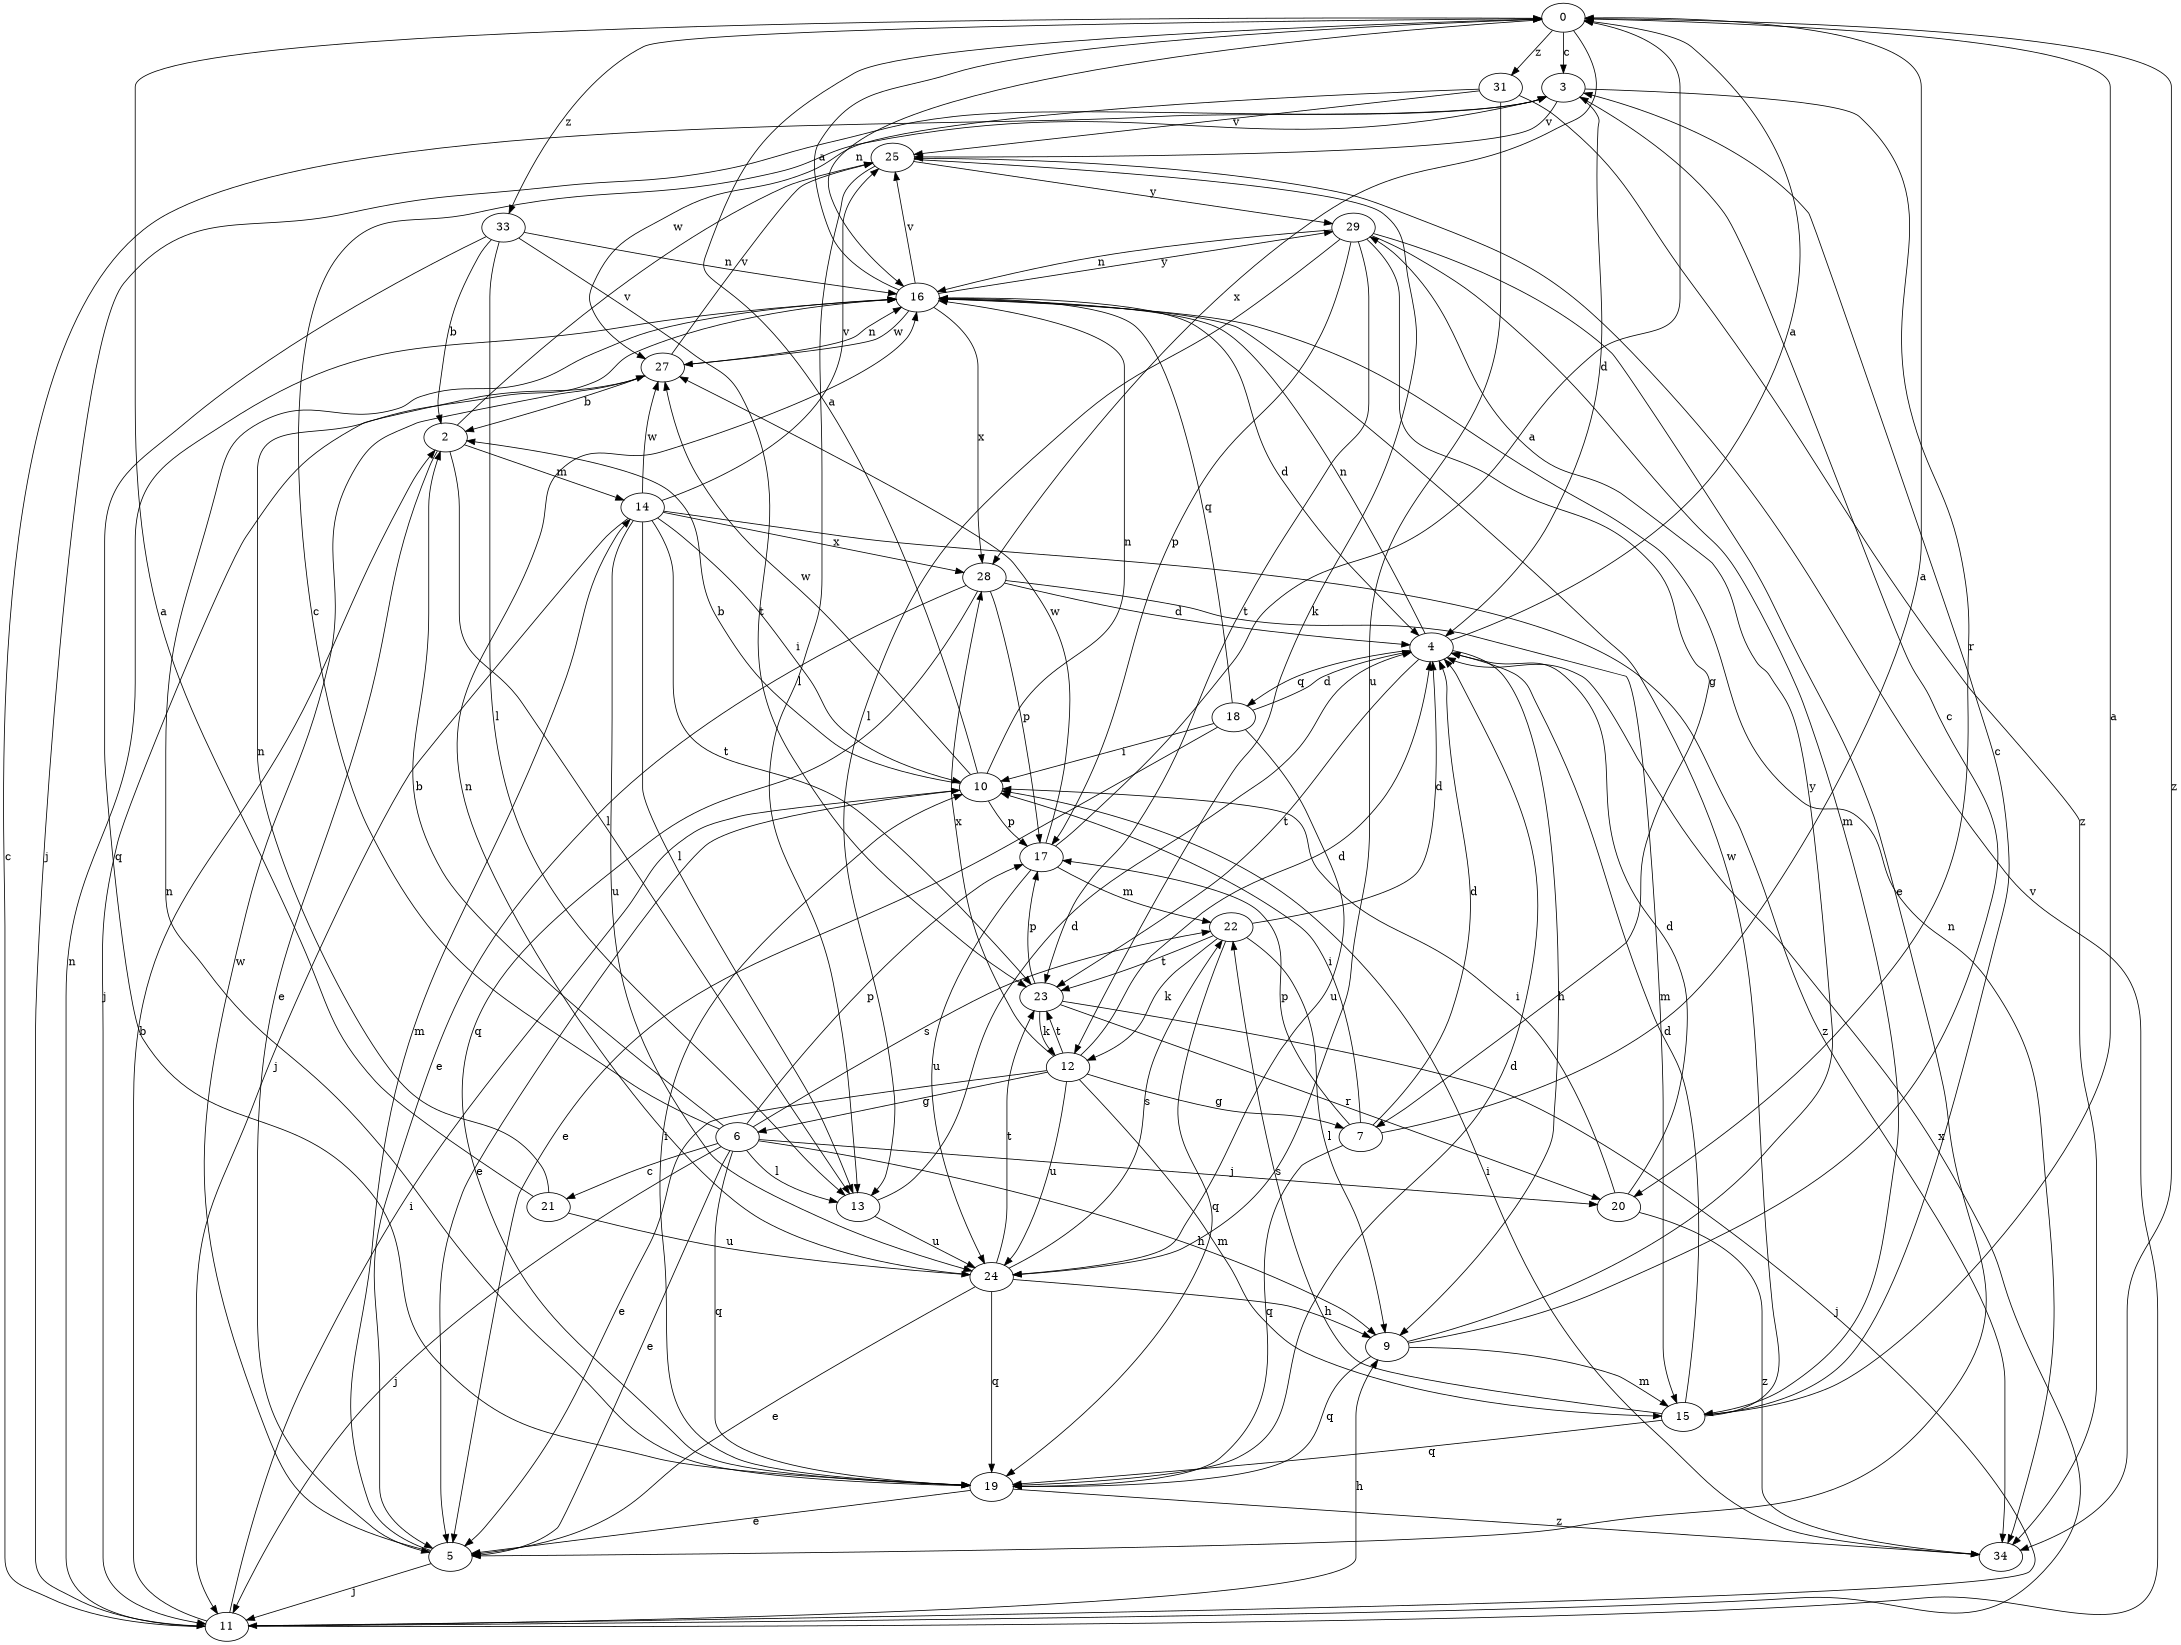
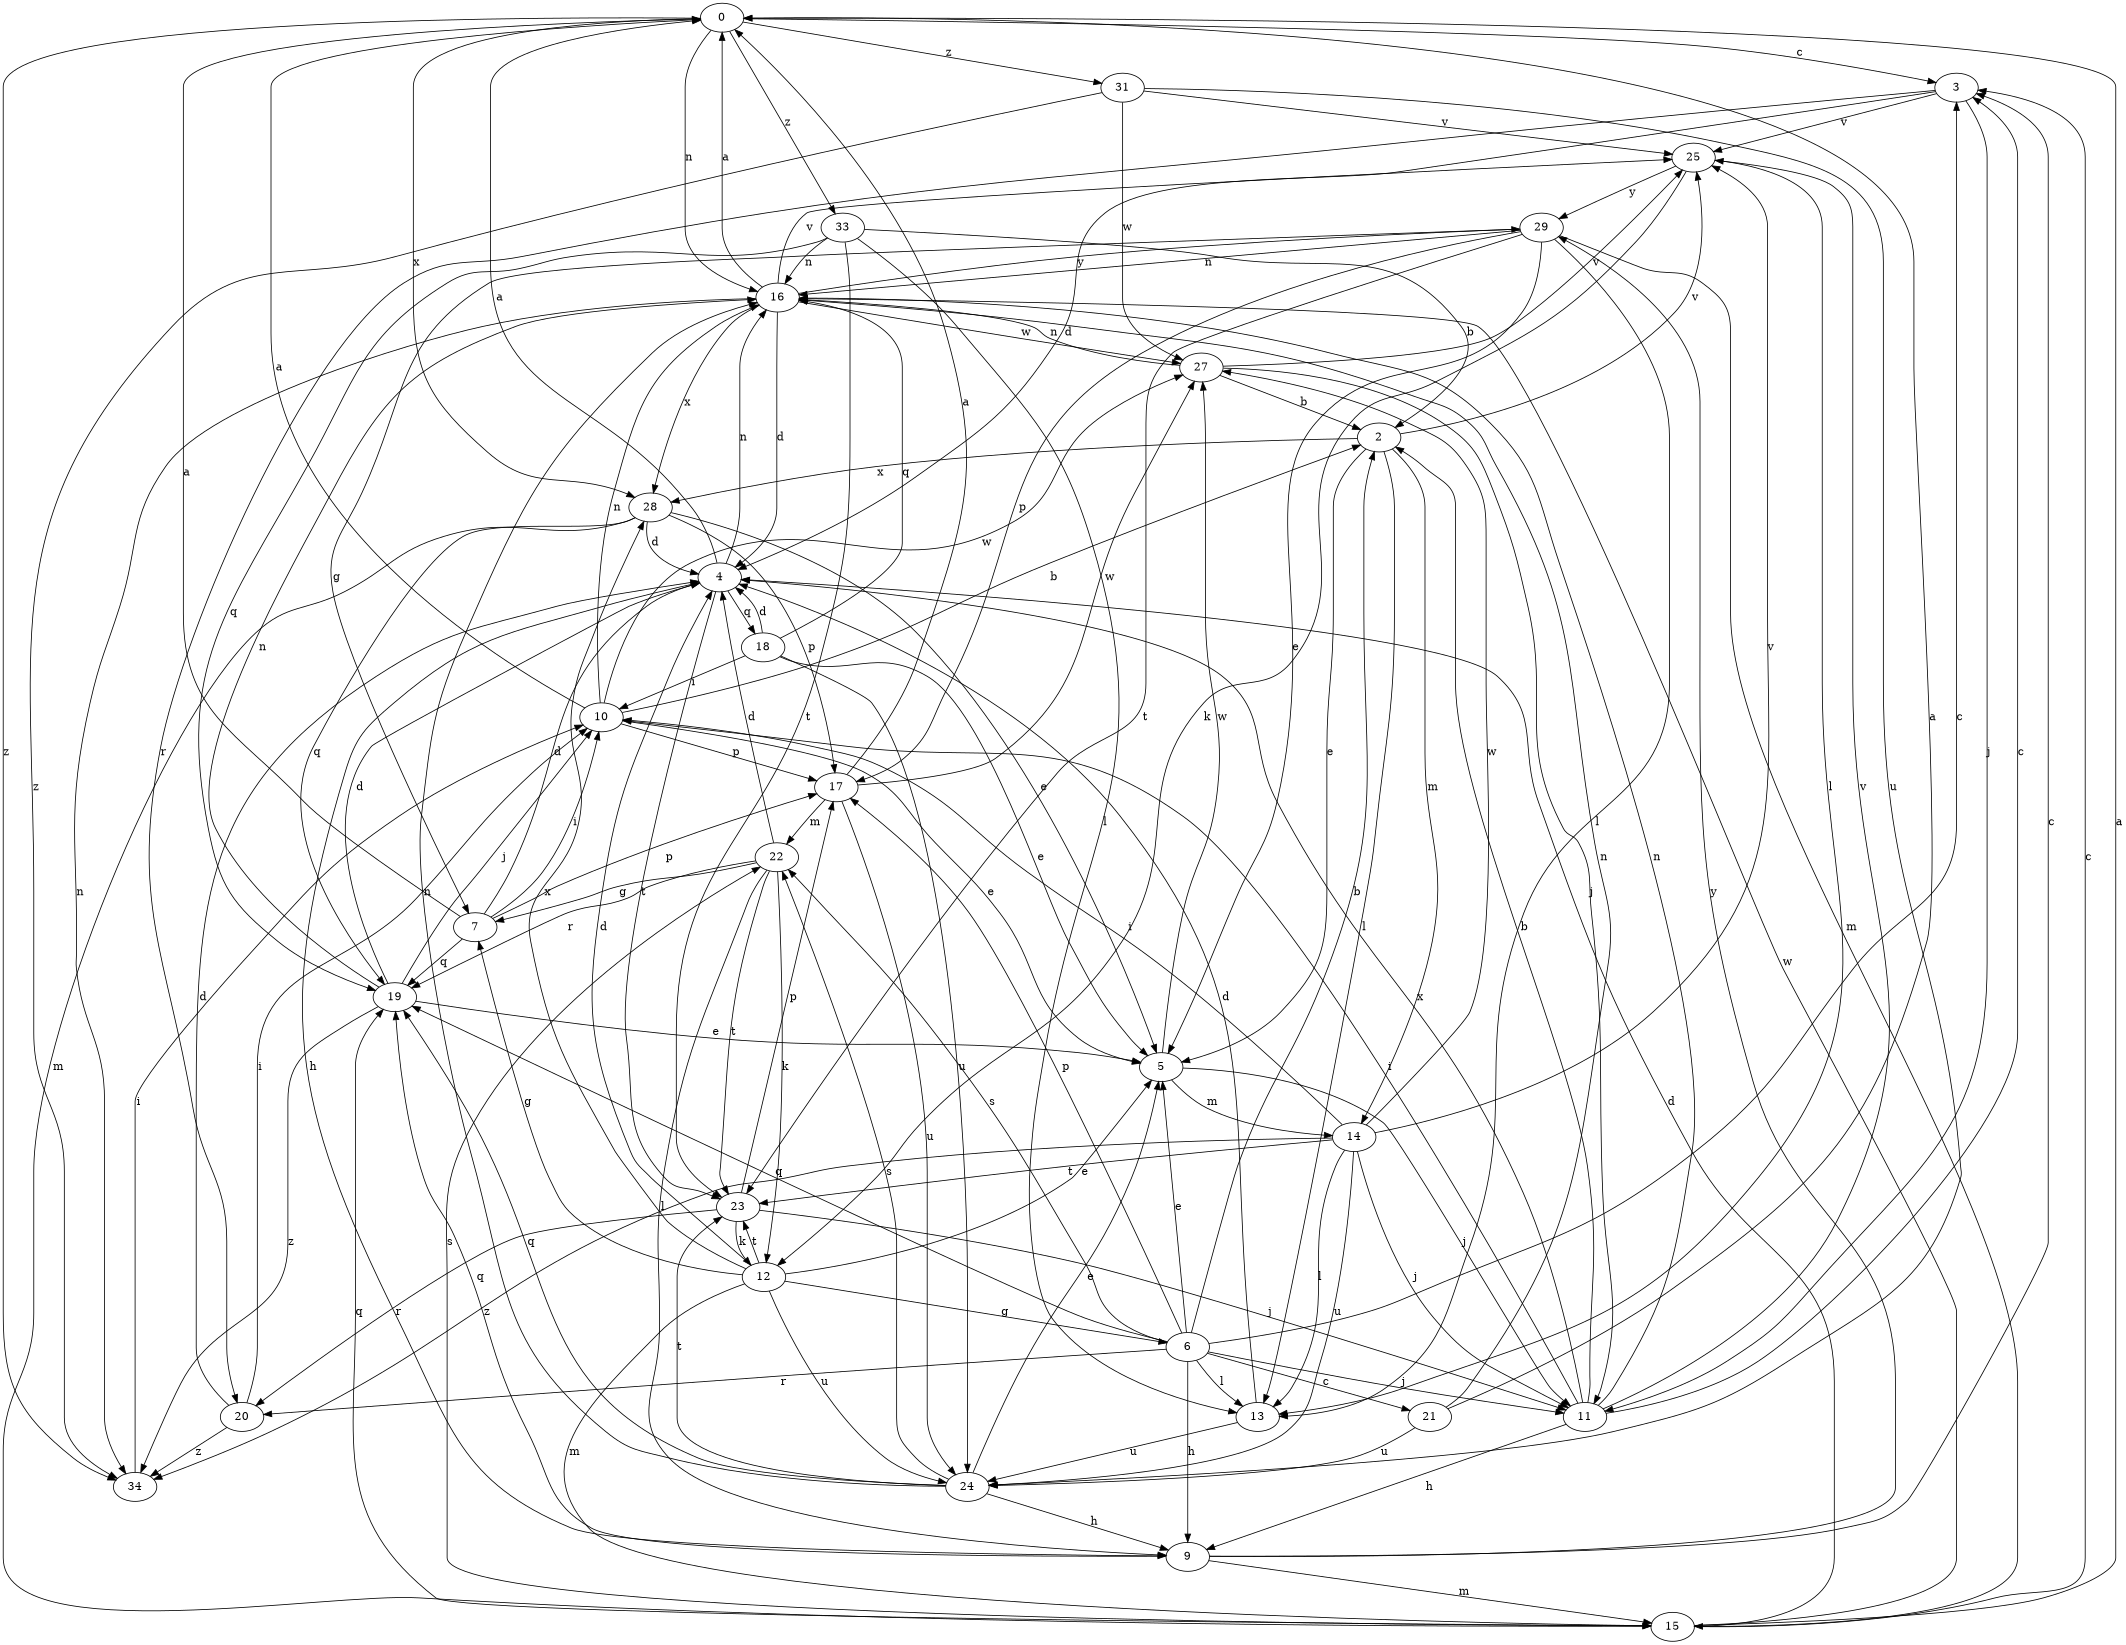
edge "14" -> "28": now "2" -> "28"
edge "22" -> "7": added, label "g"
edge "19" -> "10": label "i" -> "j"
edge "6" -> "20": label "j" -> "r"
edge "22" -> "19": label "q" -> "r"
